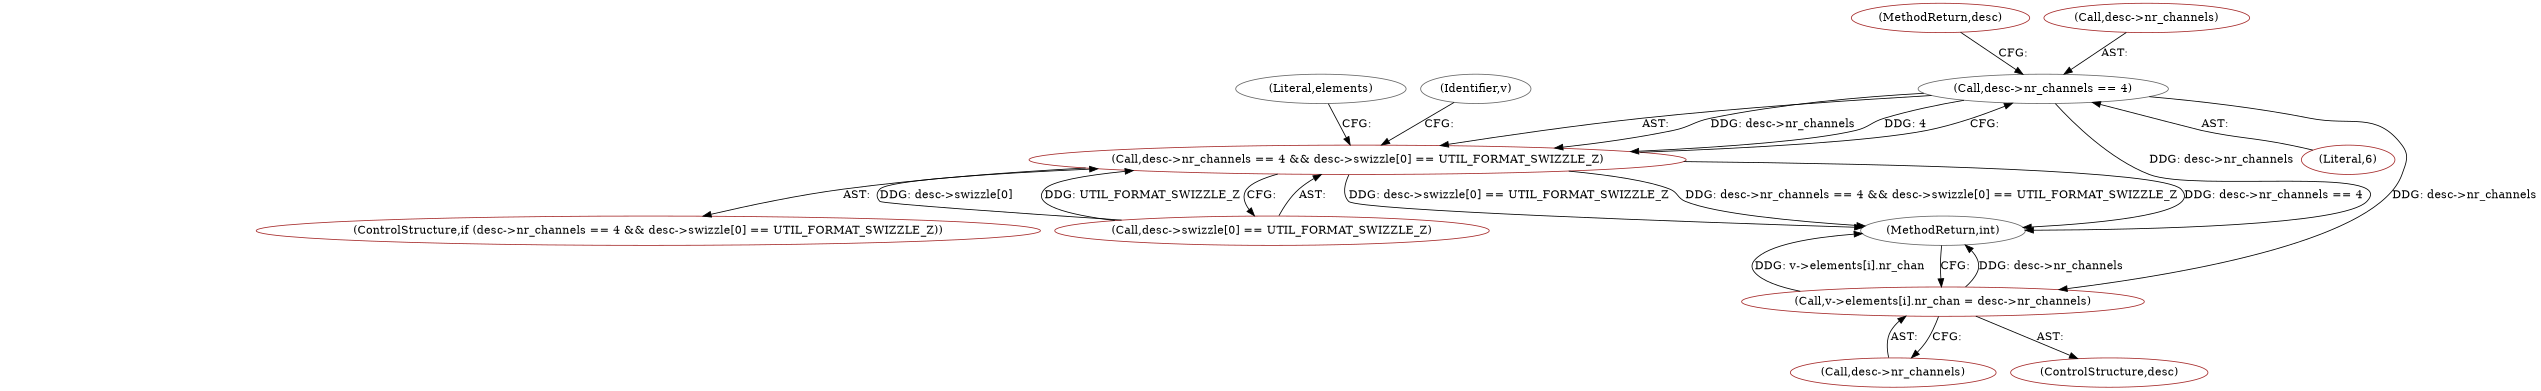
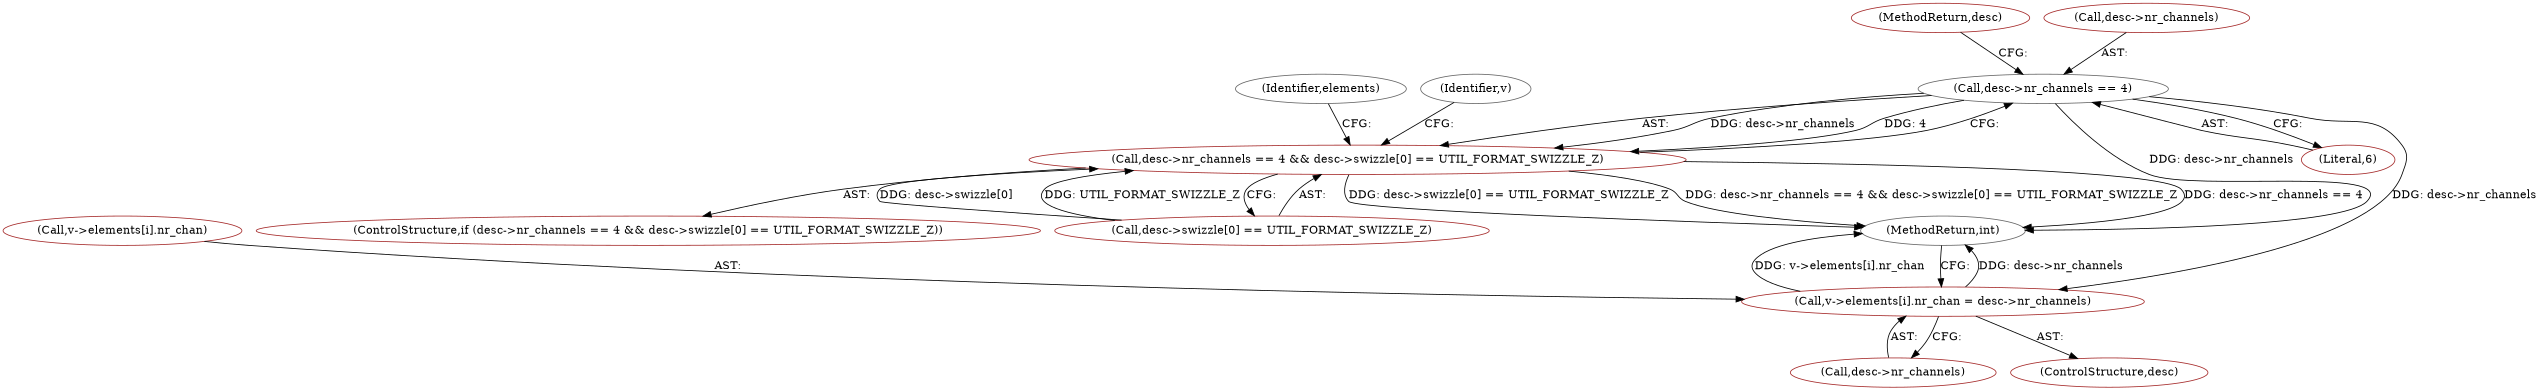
node "(Literal,elements)": label "(Literal,elements)" -> "(Identifier,elements)"
edge "(Call,desc->nr_channels == 4)" -> "(Literal,6)": added, label "CFG:"
node "(Call,v->elements[i].nr_chan)": added
